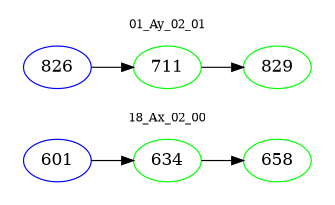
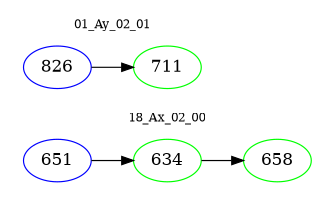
node "829": removed
node "601": label "601" -> "651"
